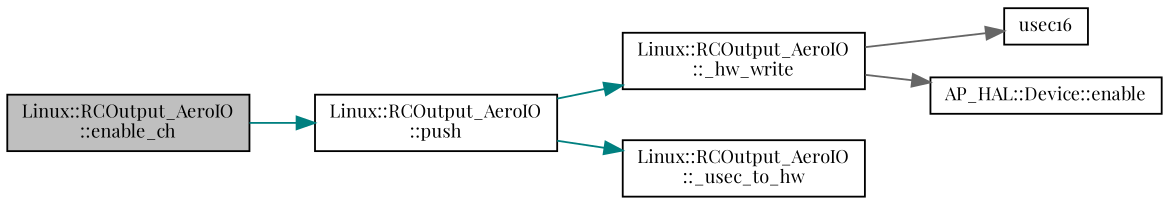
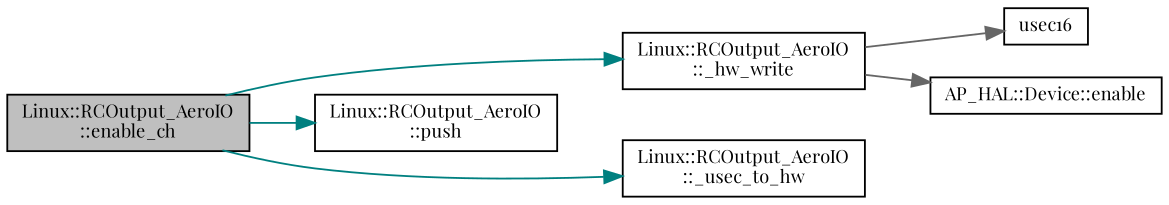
edge "Linux::RCOutput_AeroIO ::push" -> "Linux::RCOutput_AeroIO ::_hw_write": now "Linux::RCOutput_AeroIO ::enable_ch" -> "Linux::RCOutput_AeroIO ::_hw_write"
edge "Linux::RCOutput_AeroIO ::push" -> "Linux::RCOutput_AeroIO ::_usec_to_hw": now "Linux::RCOutput_AeroIO ::enable_ch" -> "Linux::RCOutput_AeroIO ::_usec_to_hw"
